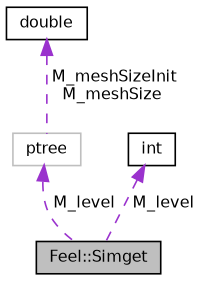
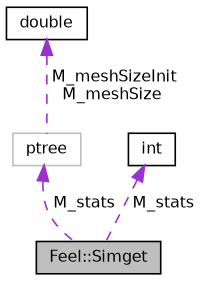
edge "Feel::Simget" -> "ptree": label " M_level" -> " M_stats"
edge "Feel::Simget" -> "int": label " M_level" -> " M_stats"
